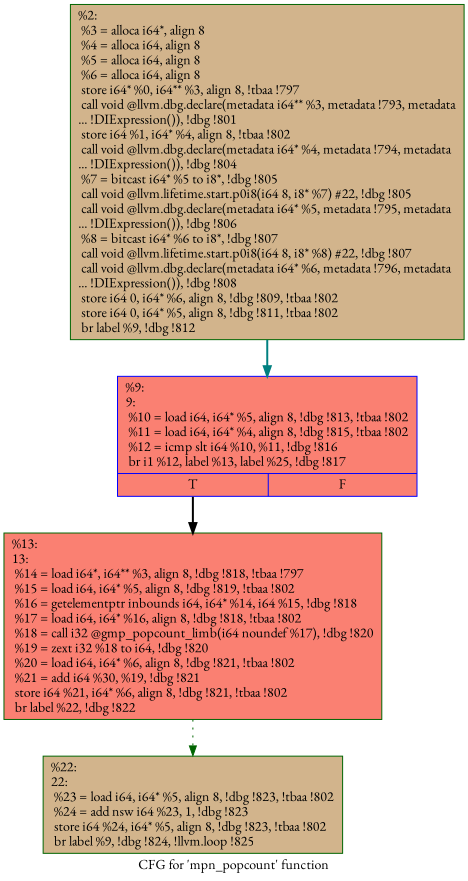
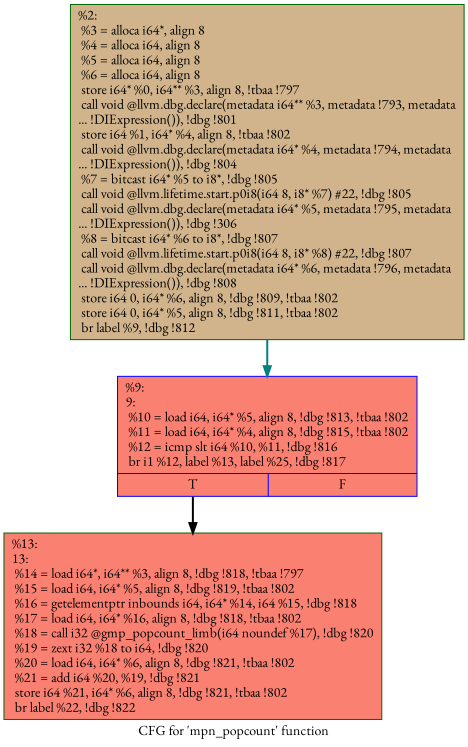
node "%2:": text "... !DIExpression()), !dbg !806" -> "... !DIExpression()), !dbg !306"
node "%13:": text "%21 = add i64 %30, %19, !dbg !821" -> "%21 = add i64 %20, %19, !dbg !821"
node "%22:": removed
